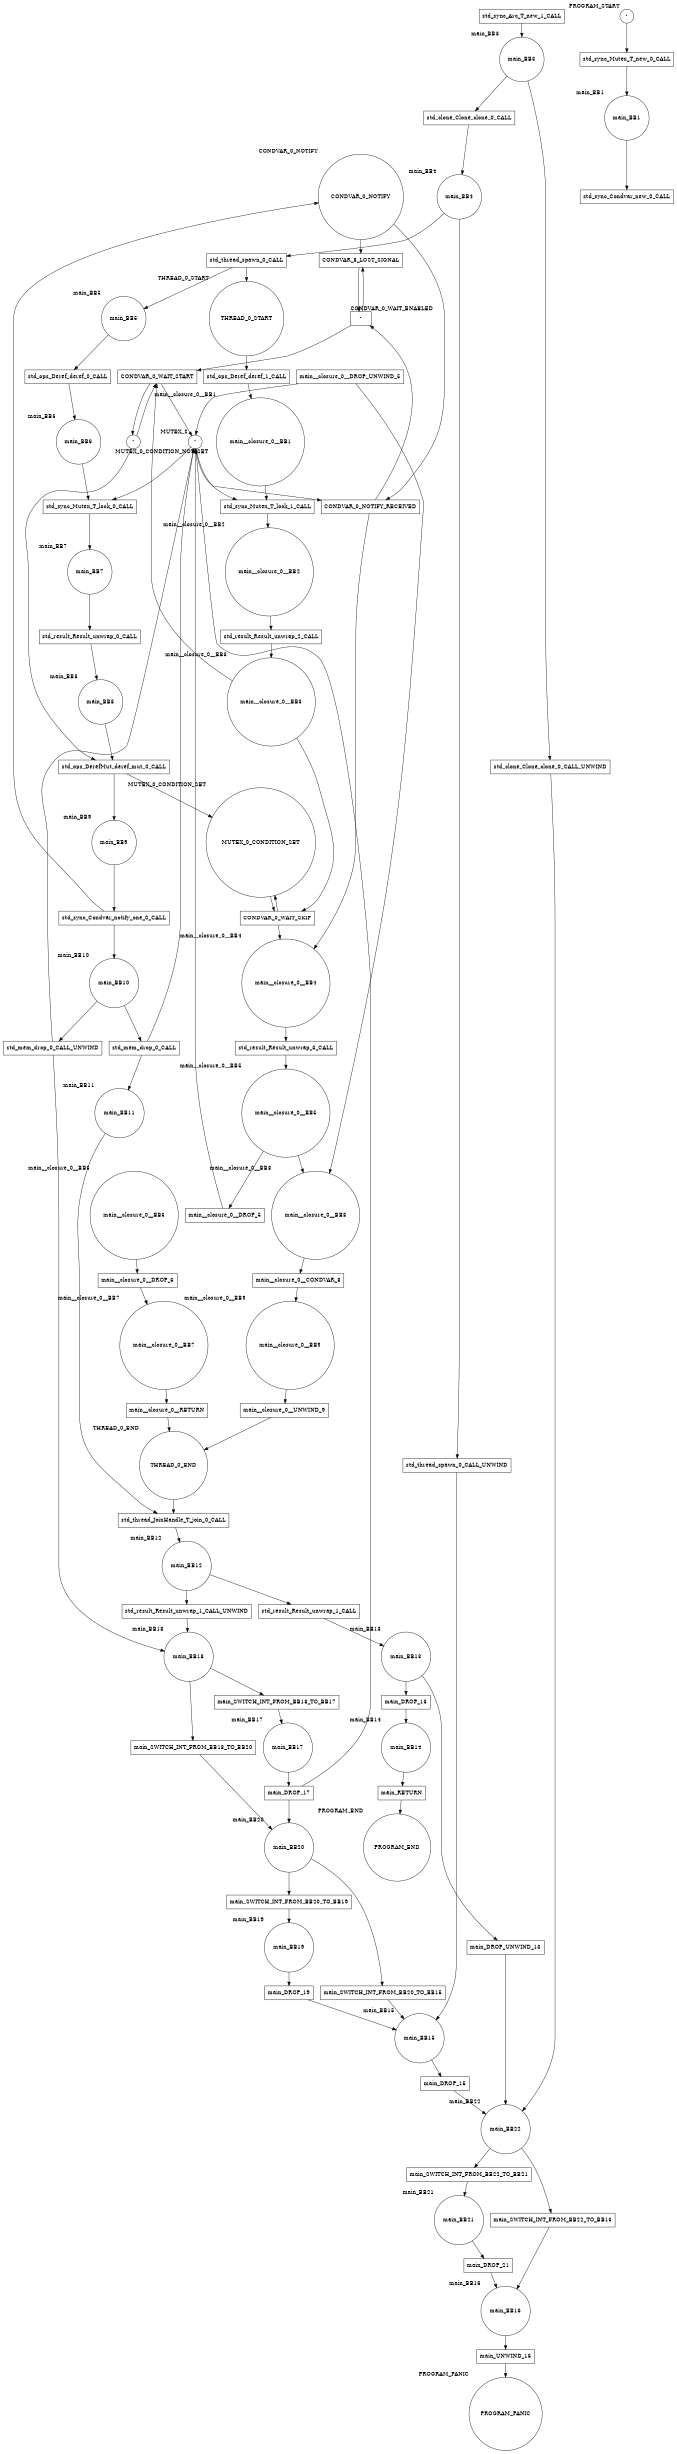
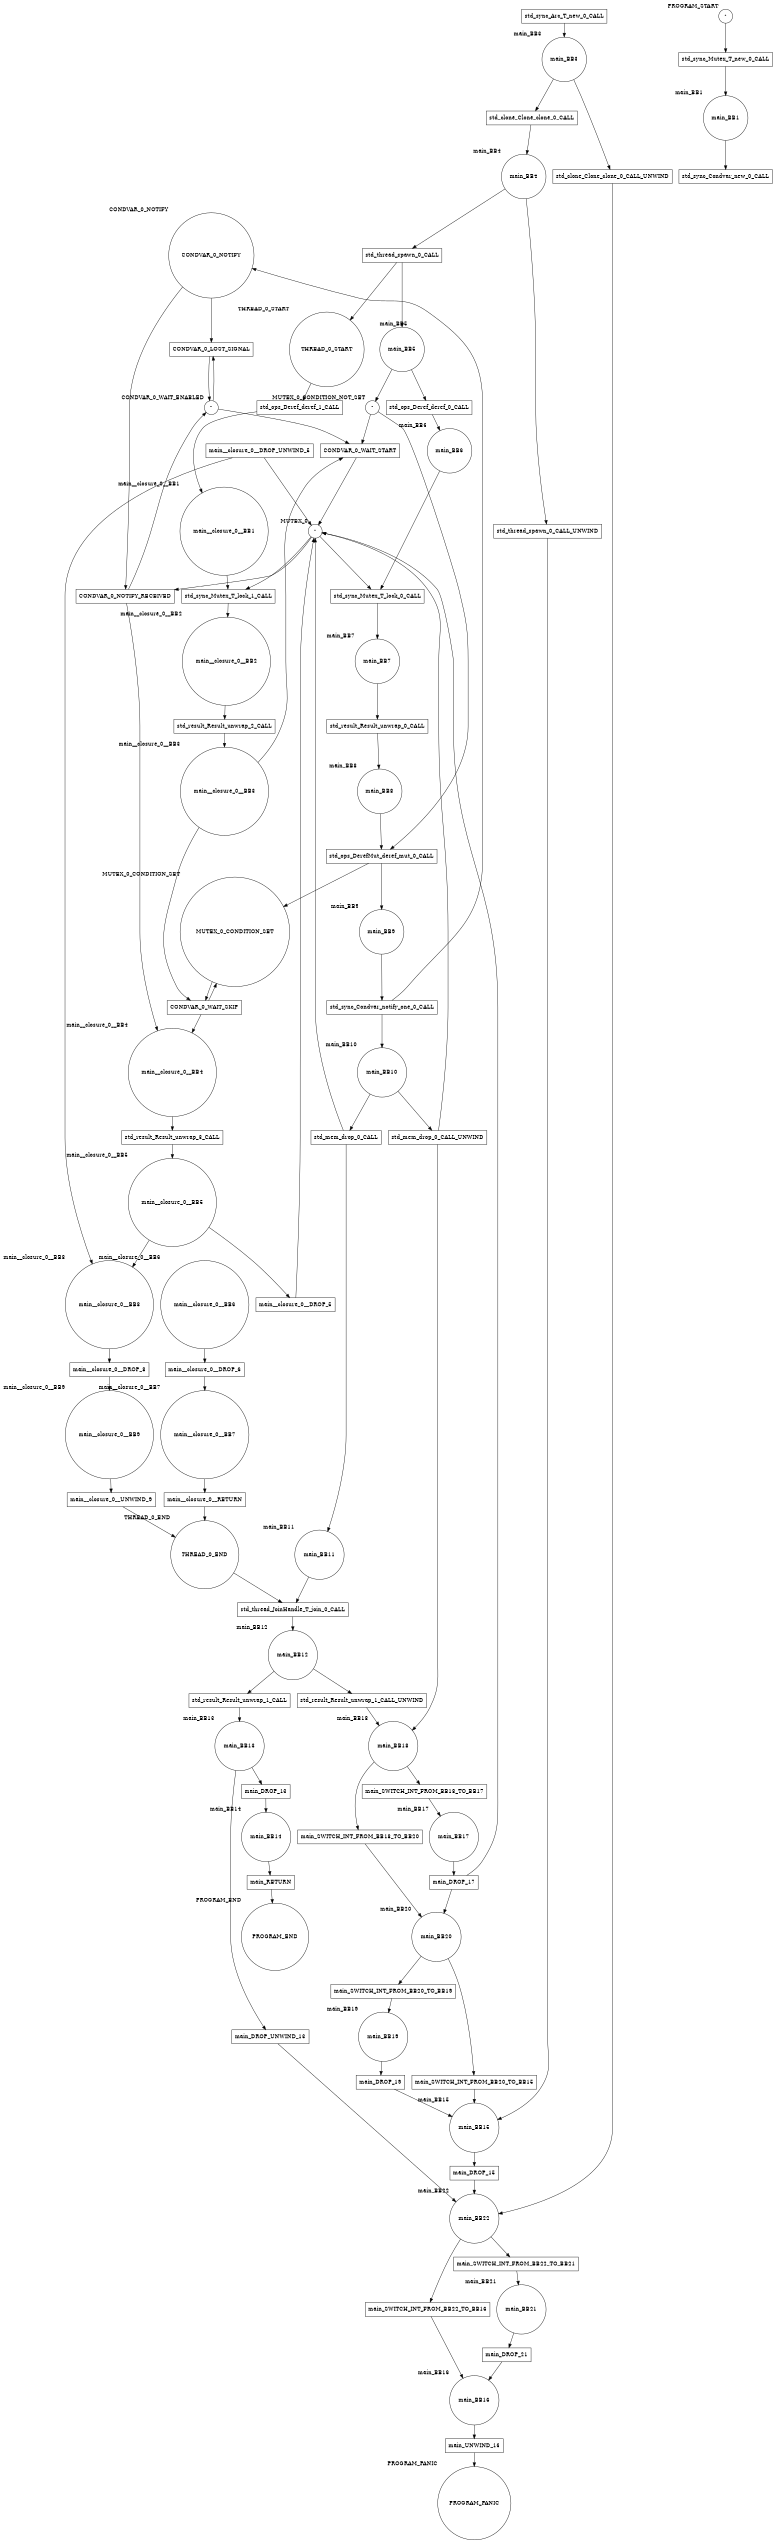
node "std_sync_Arc_T_new_1_CALL": label "std_sync_Arc_T_new_1_CALL" -> "std_sync_Arc_T_new_0_CALL"
node "CONDVAR_8_LOST_SIGNAL": label "CONDVAR_8_LOST_SIGNAL" -> "CONDVAR_0_LOST_SIGNAL"
node "• CONDVAR_0_WAIT_ENABLED": shape box -> circle
edge "CONDVAR_0_WAIT_START" -> "• MUTEX_0_CONDITION_NOT_SET": now "main_BB5 main_BB5" -> "• MUTEX_0_CONDITION_NOT_SET"
node "main__closure_0__CONDVAR_8": label "main__closure_0__CONDVAR_8" -> "main__closure_0__DROP_8"
